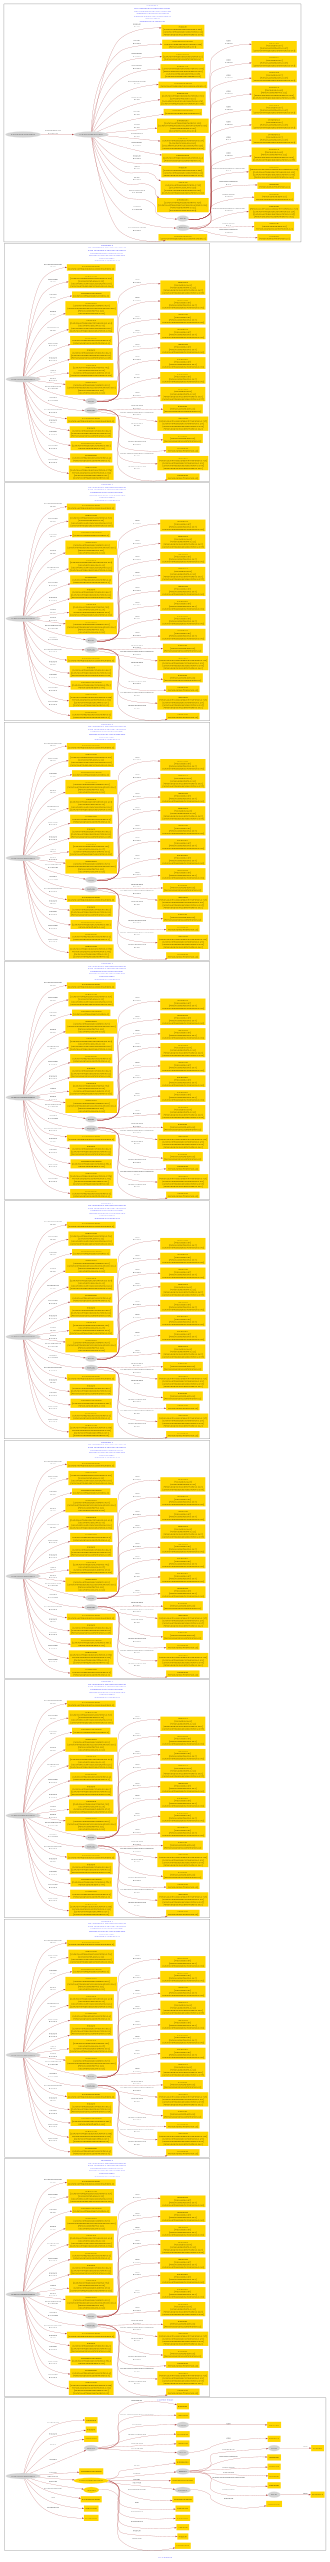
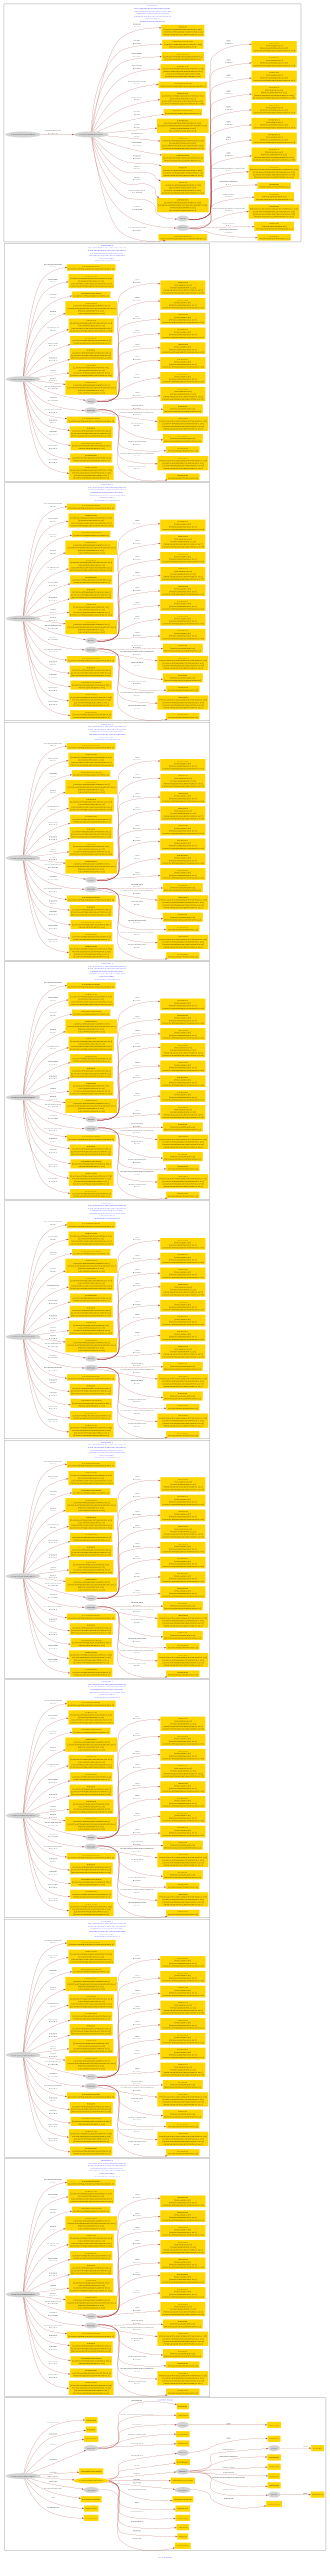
edge "Person2" -> "Place3": now "CulturalHeritageObject2" -> "Place3"
node "Concept1": fillcolor gold -> lightgray
